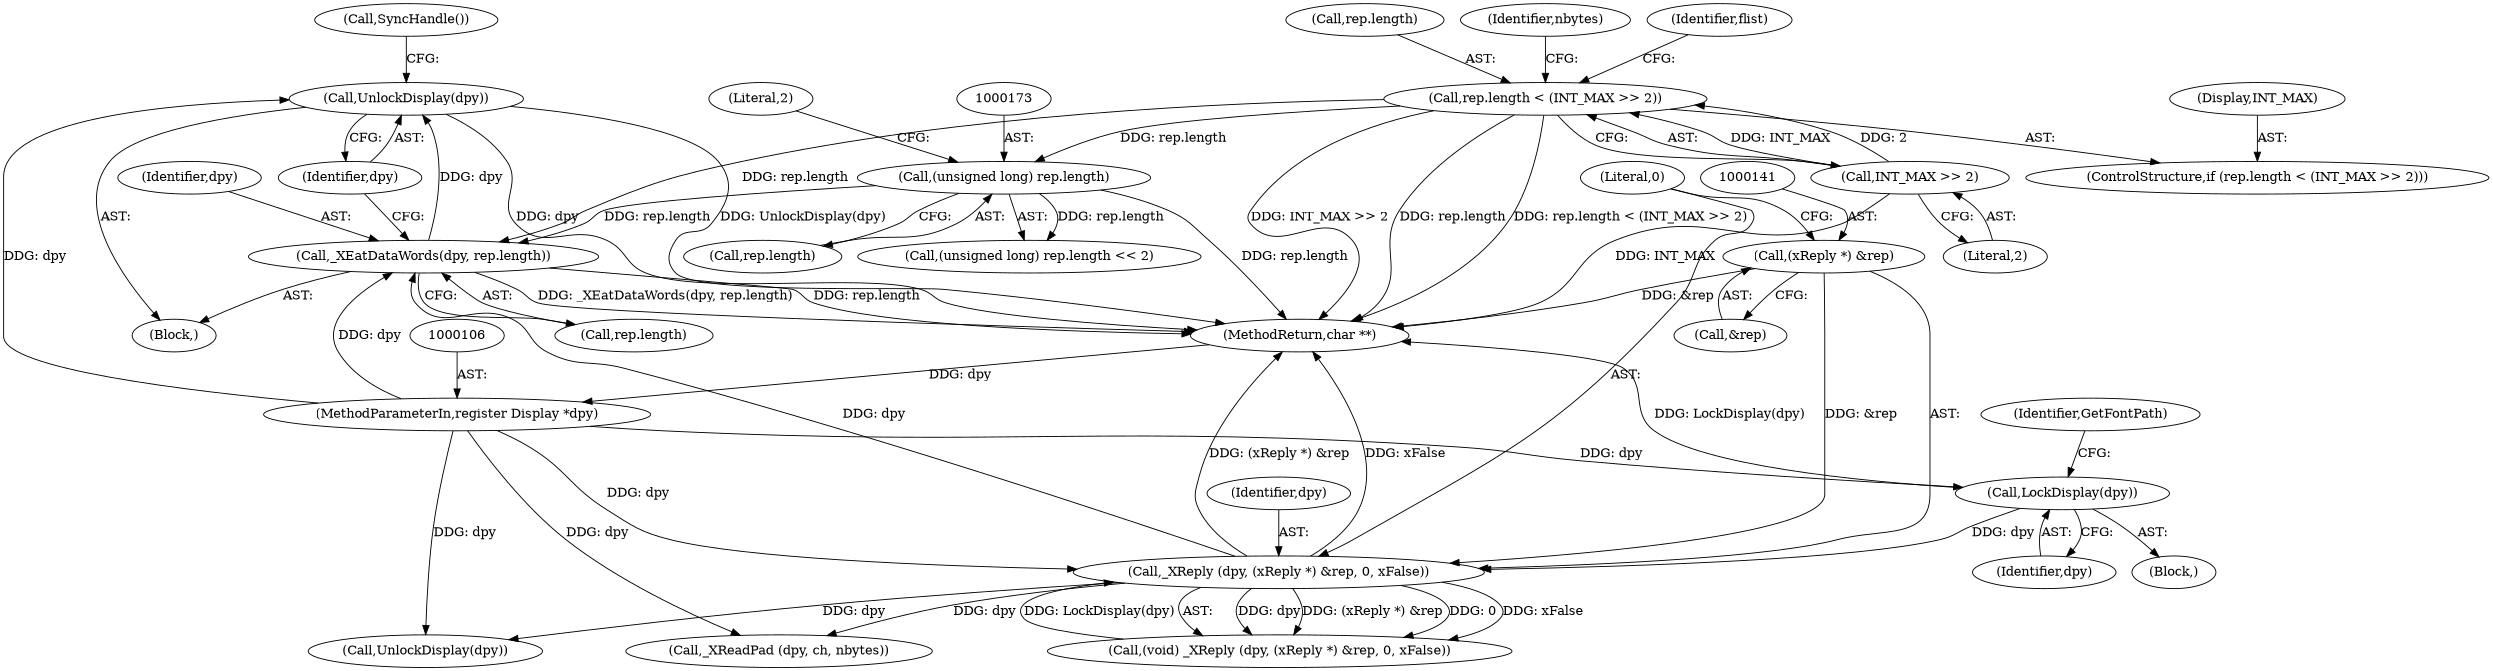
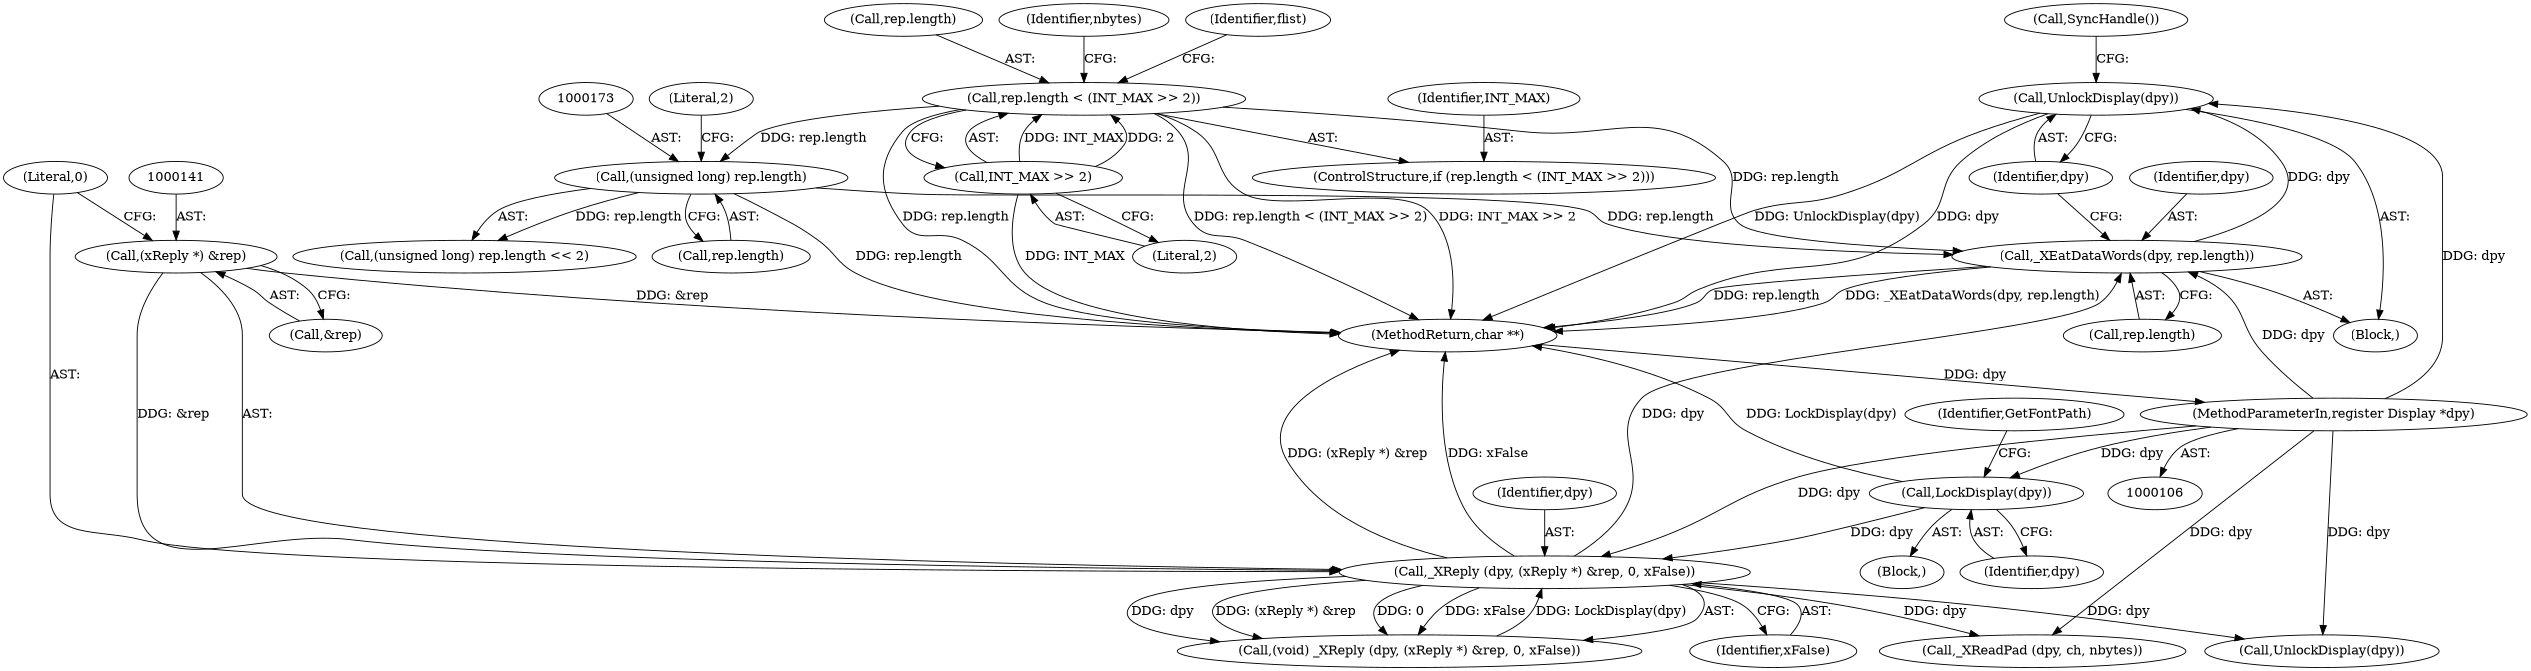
node "(Display,INT_MAX)": label "(Display,INT_MAX)" -> "(Identifier,INT_MAX)"
edge "1000106" -> "(MethodParameterIn,register Display *dpy)": reversed
node "(Identifier,xFalse)": added
